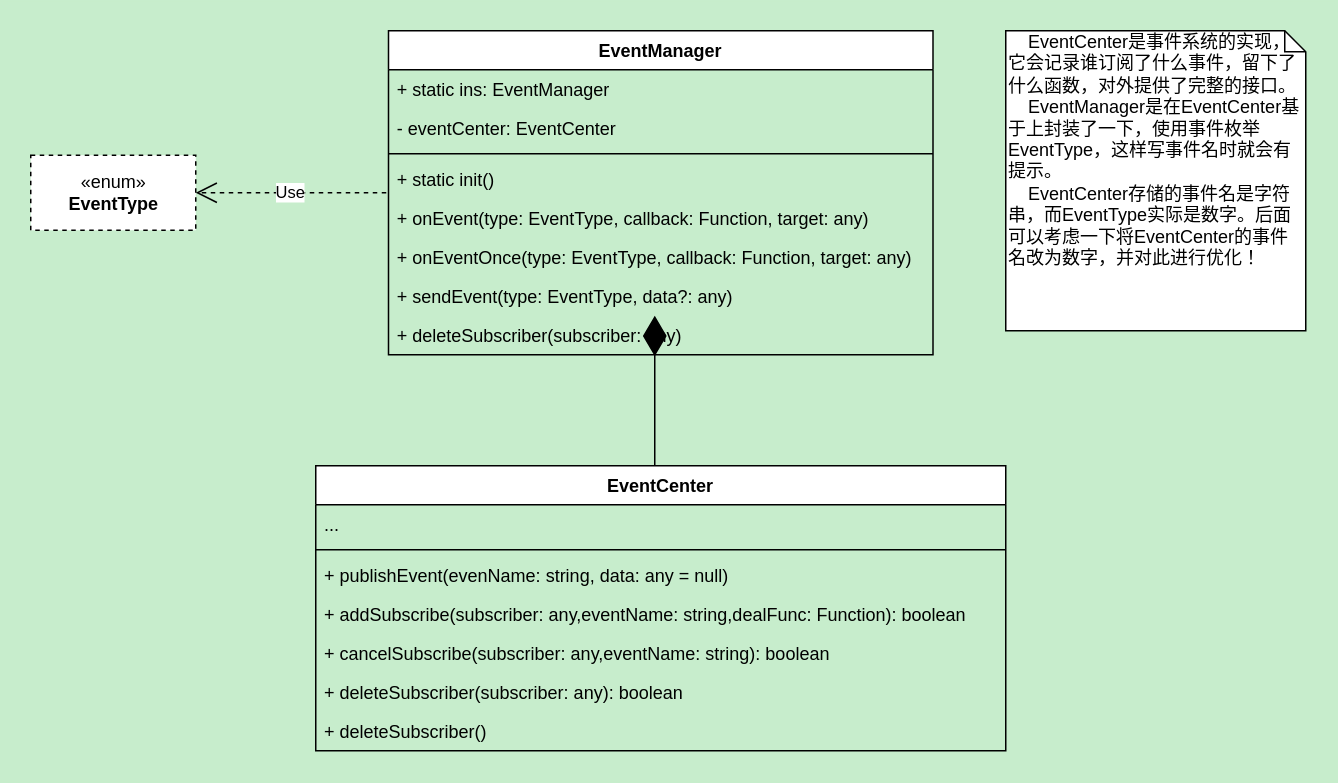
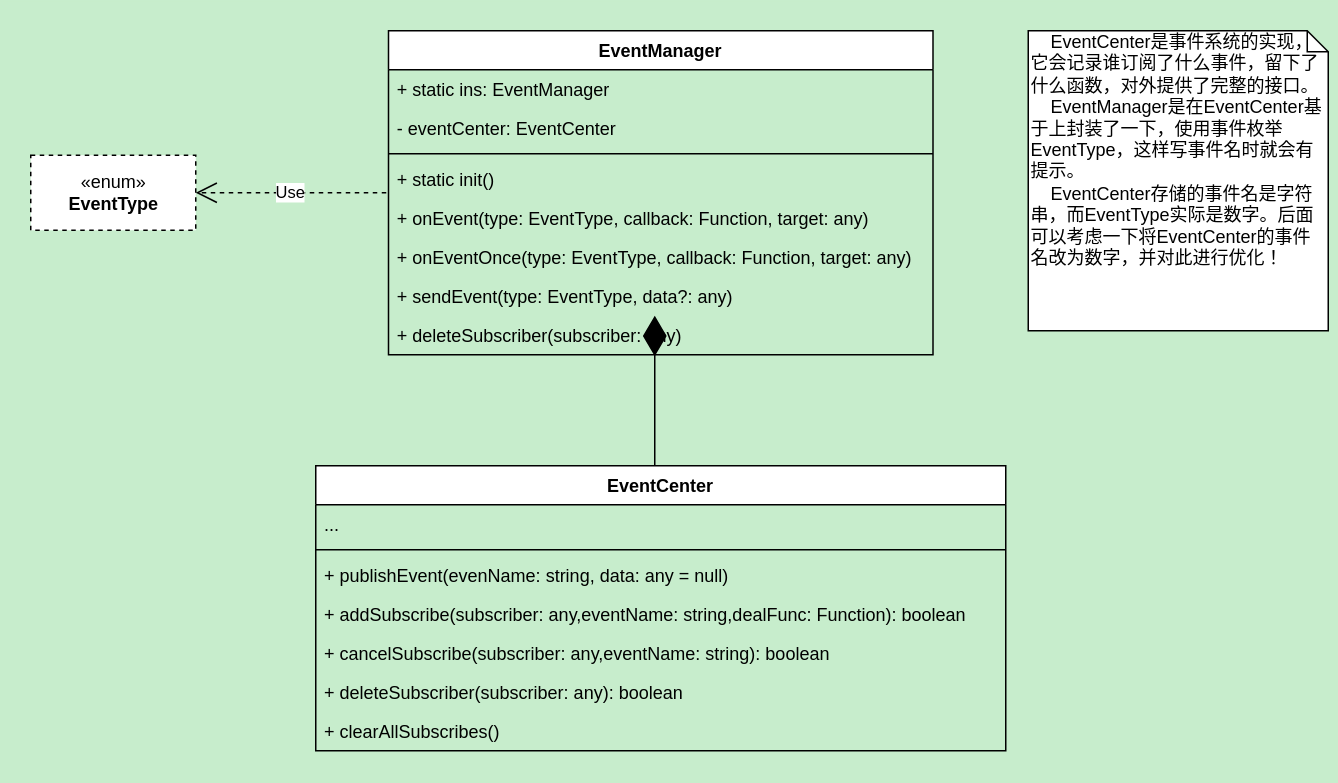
node "EventCenter是事件系统的实现，它会记录谁订阅了什么事件，留下了什么函数，对外提供了完整的接口。 EventManager是在EventCenter基于上封装了一下，使用事件枚举EventType，这样写事件名时就会有提示。 EventCenter存储的事件名是字符串，而EventType实际是数字。后面 可以考虑一下将EventCenter的事件名改为数字，并对此进行优化！": moved (1156, 181) -> (1178, 181)
node "+ deleteSubscriber()": label "+ deleteSubscriber()" -> "+ clearAllSubscribes()"
